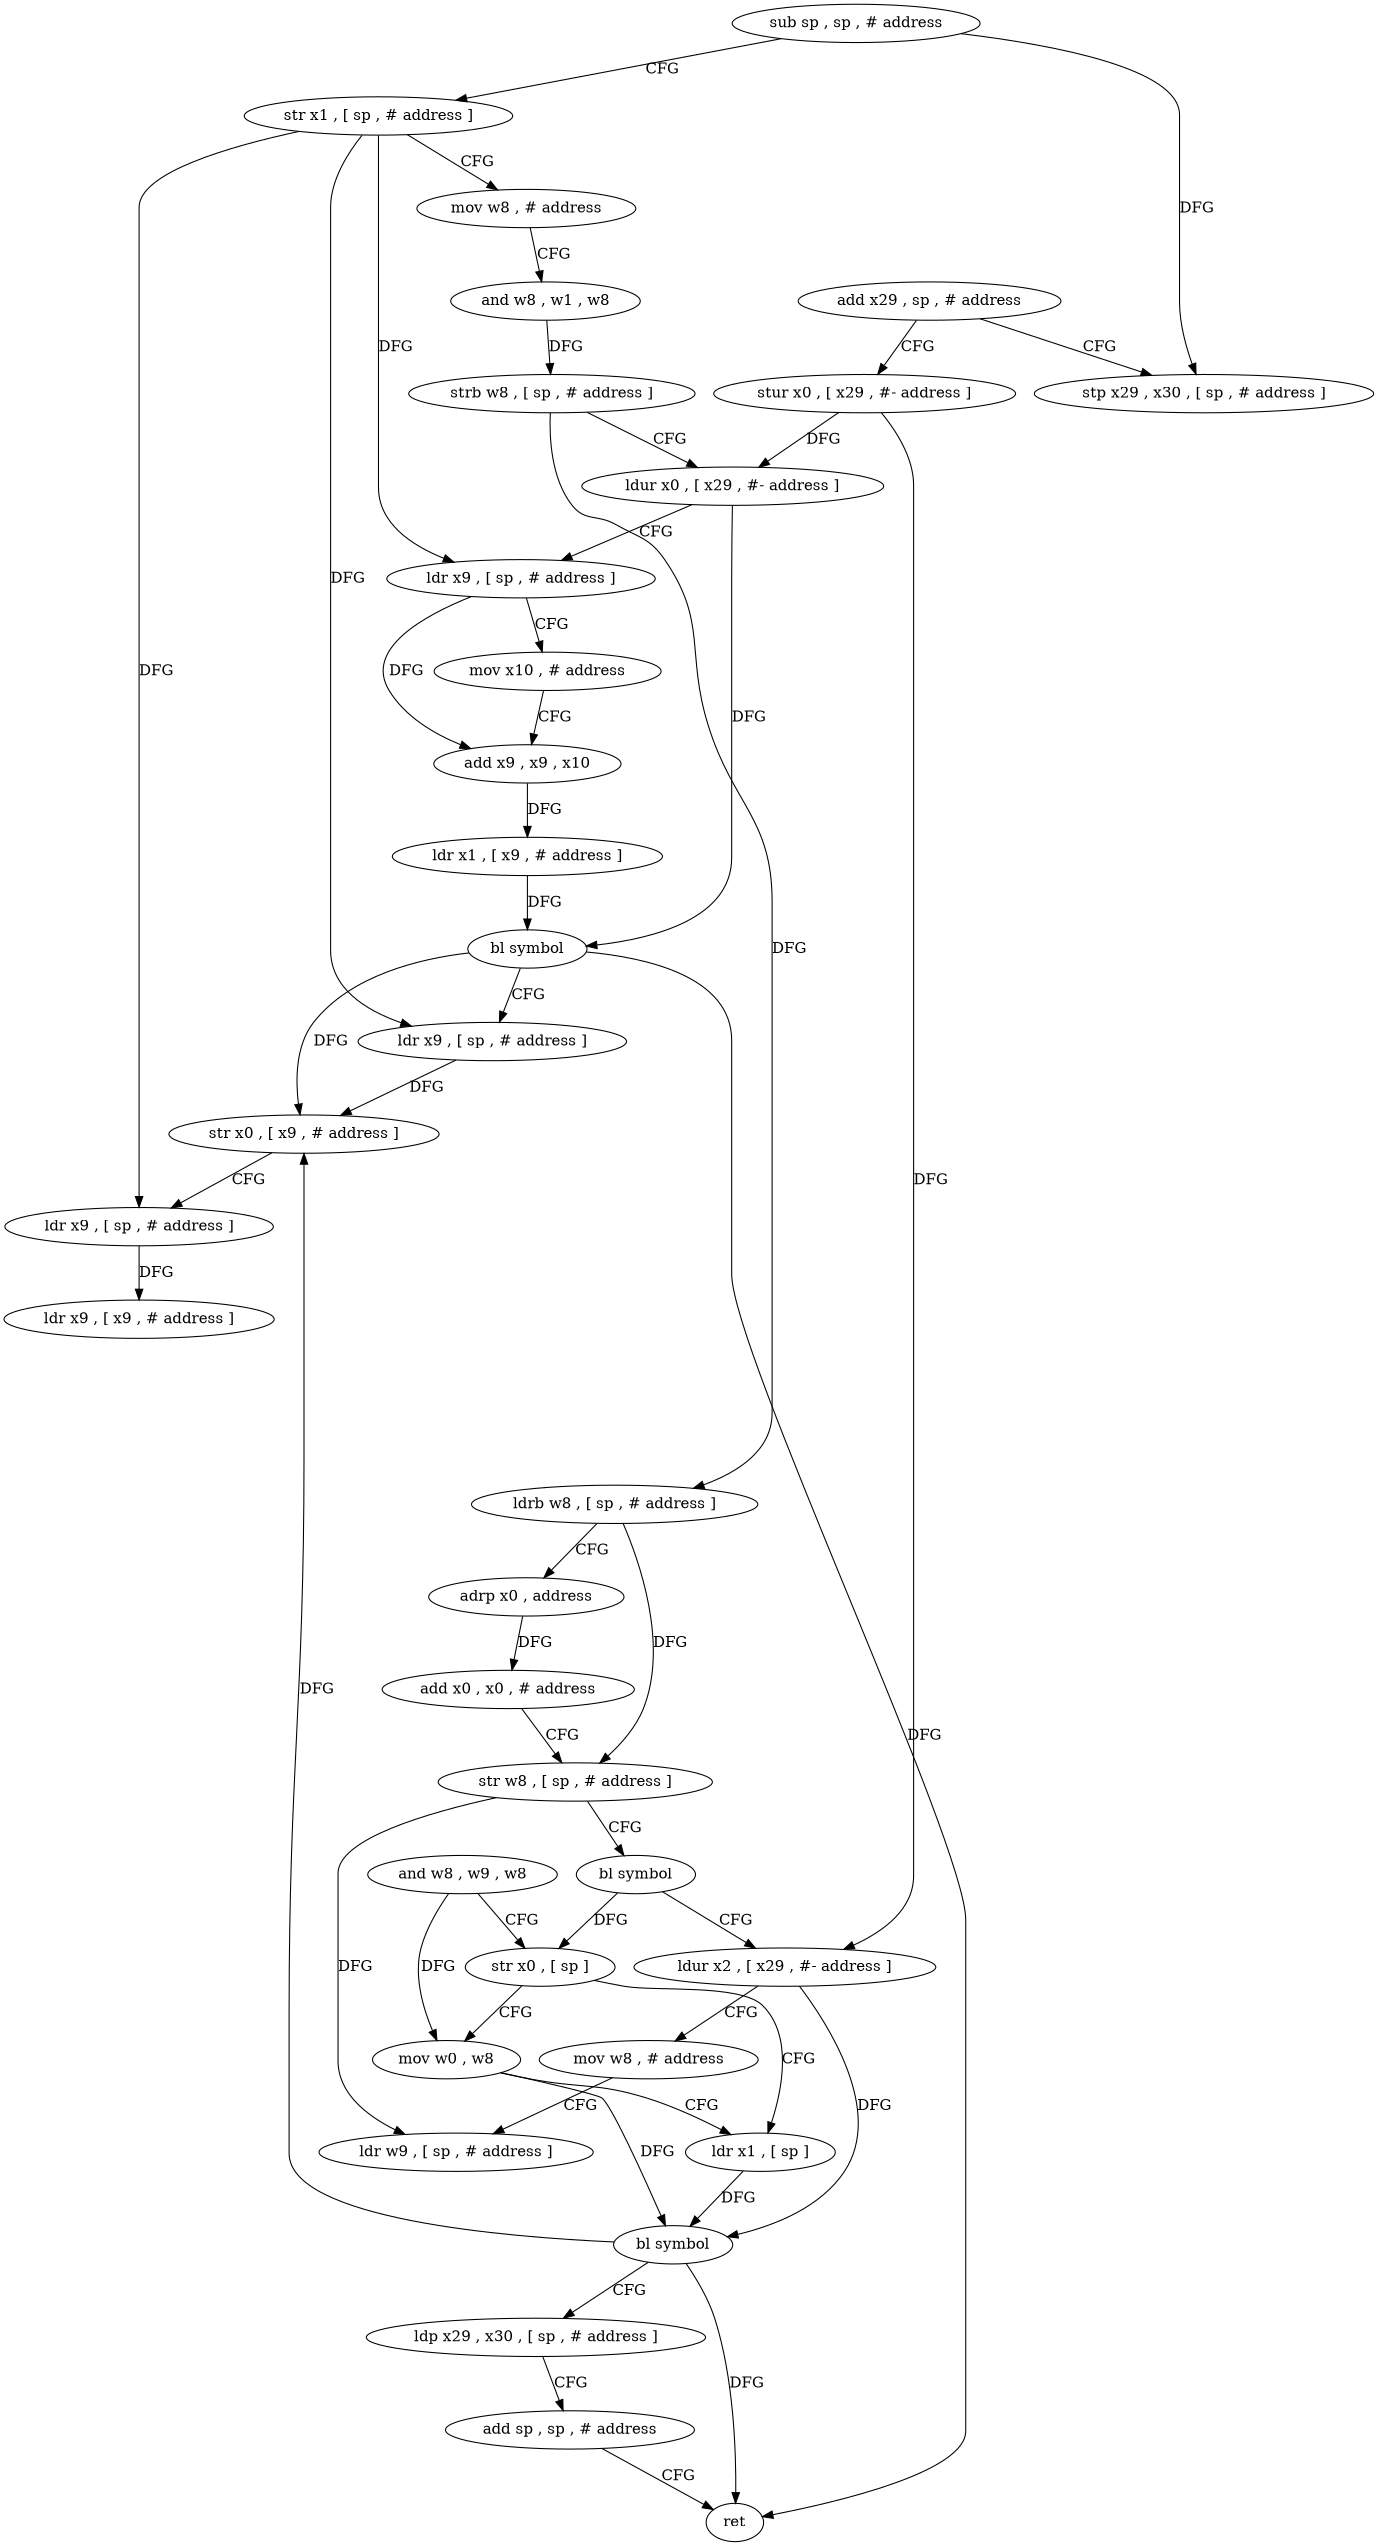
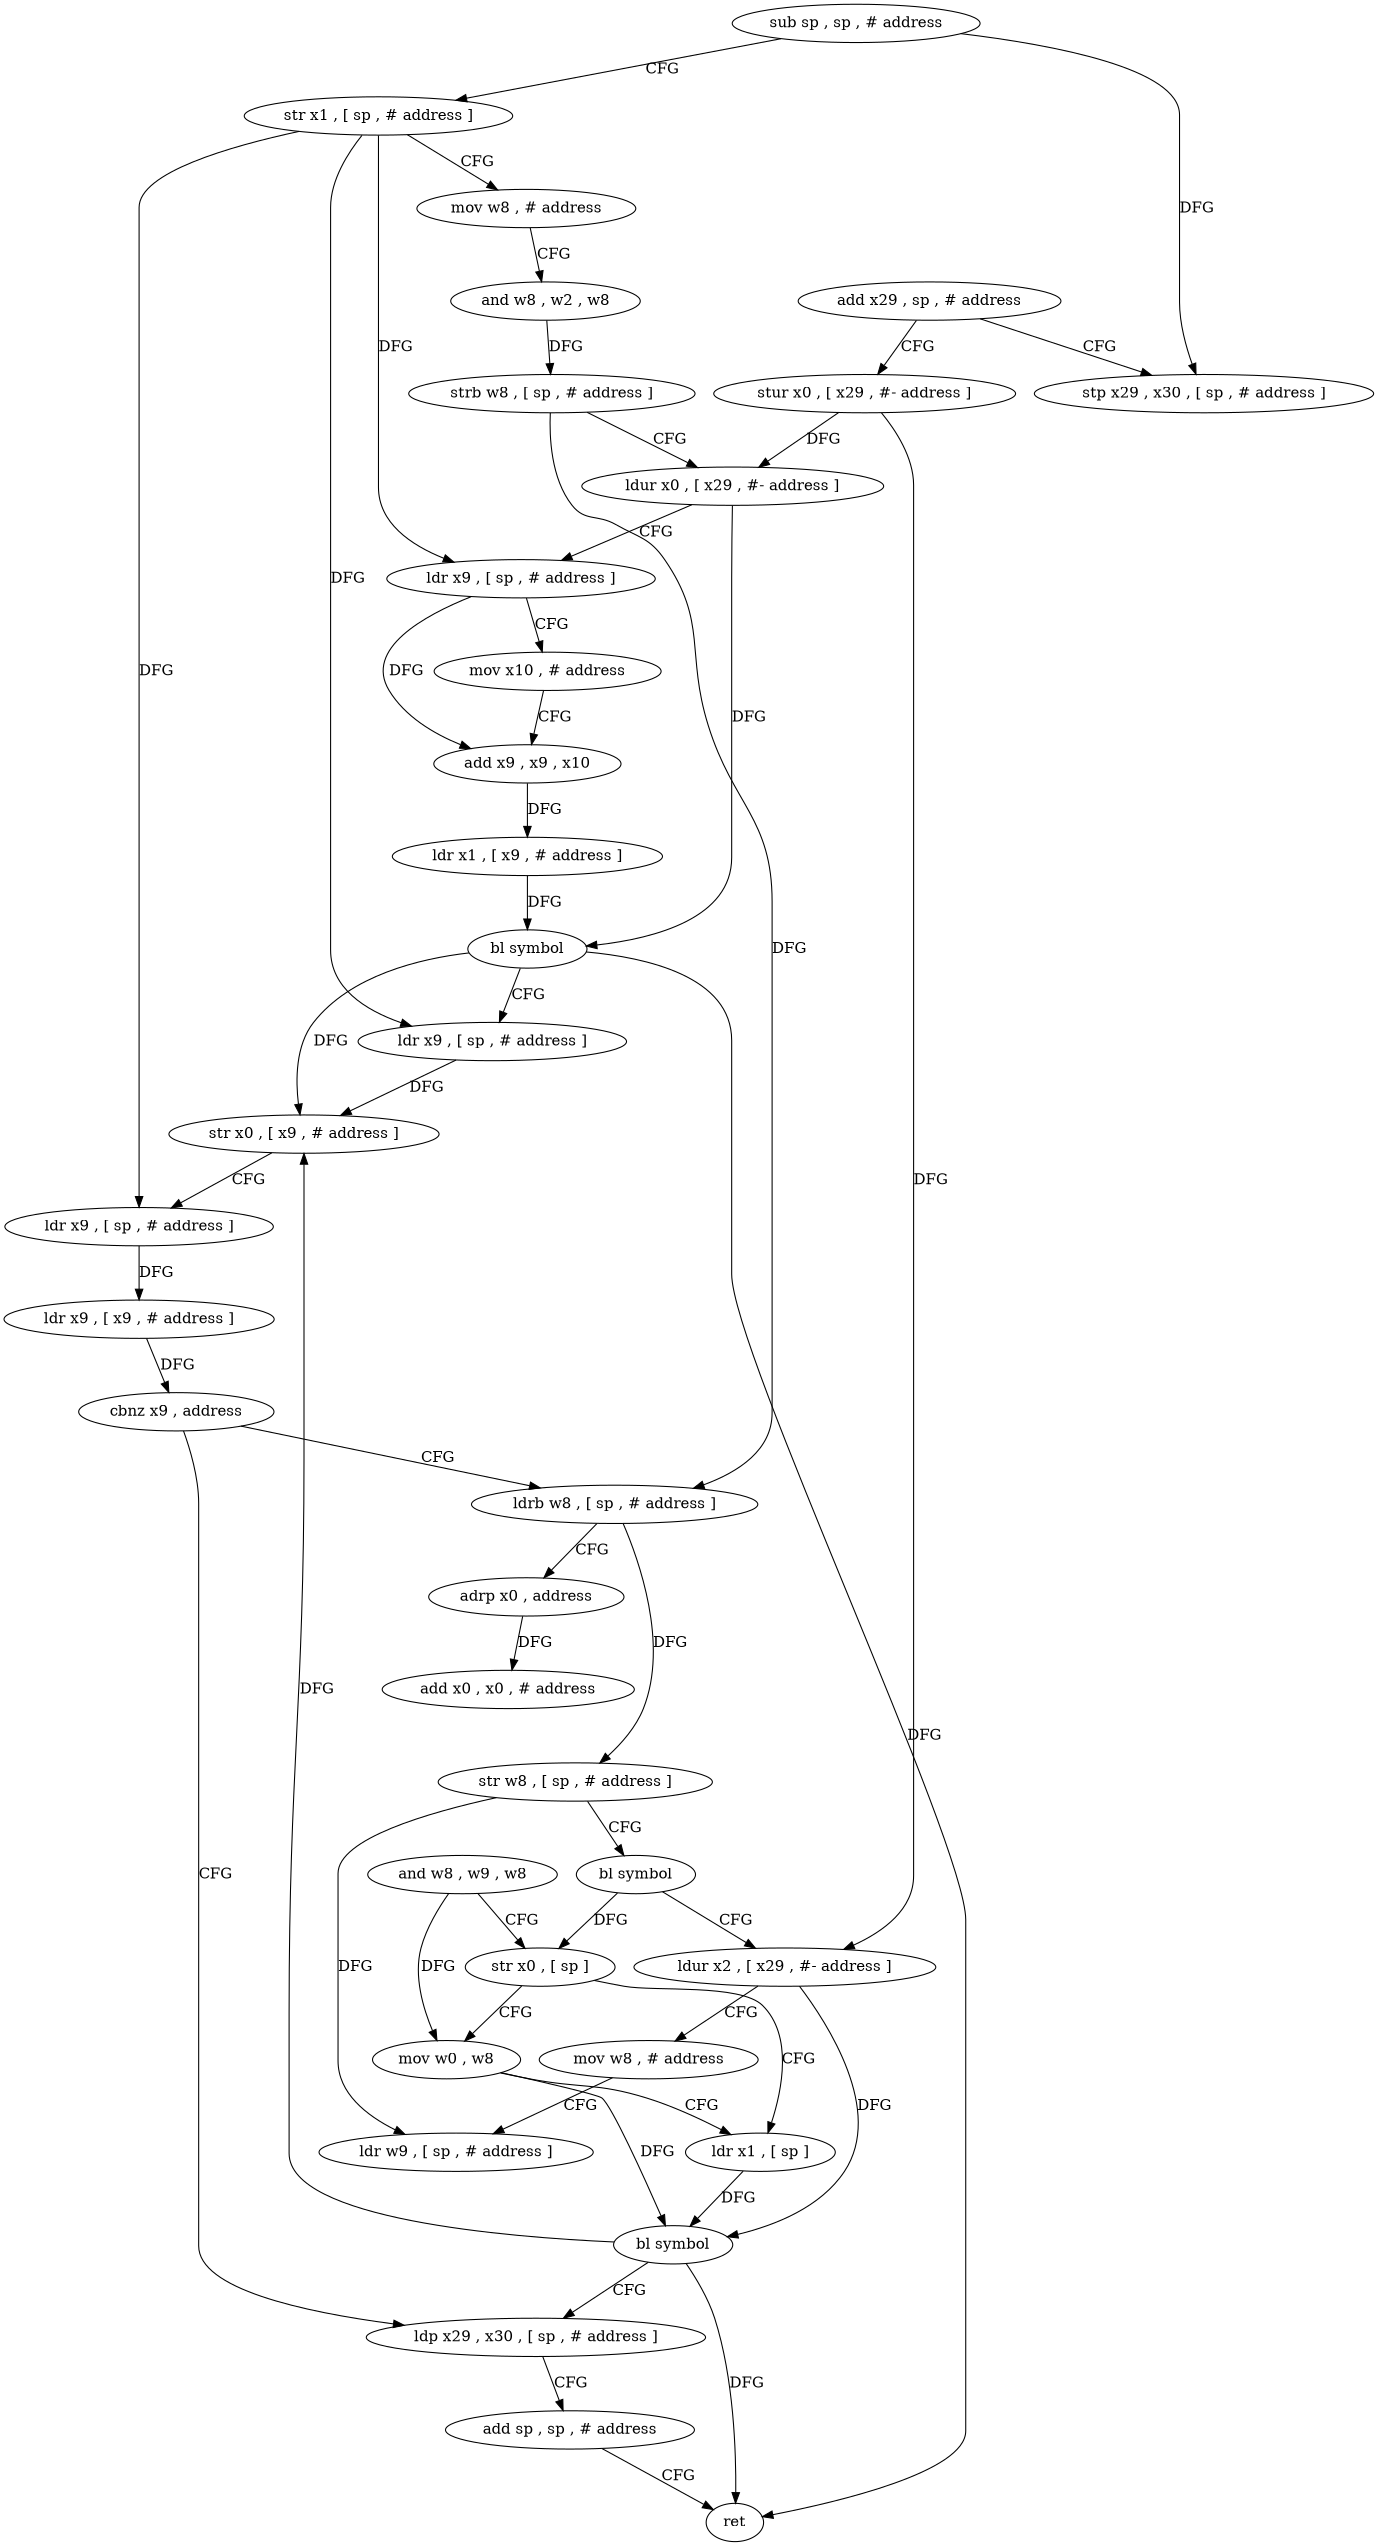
node "and w8 , w1 , w8": label "and w8 , w1 , w8" -> "and w8 , w2 , w8"
node "cbnz x9 , address": added
edge "add x0 , x0 , # address" -> "str w8 , [ sp , # address ]": removed, label "CFG"
